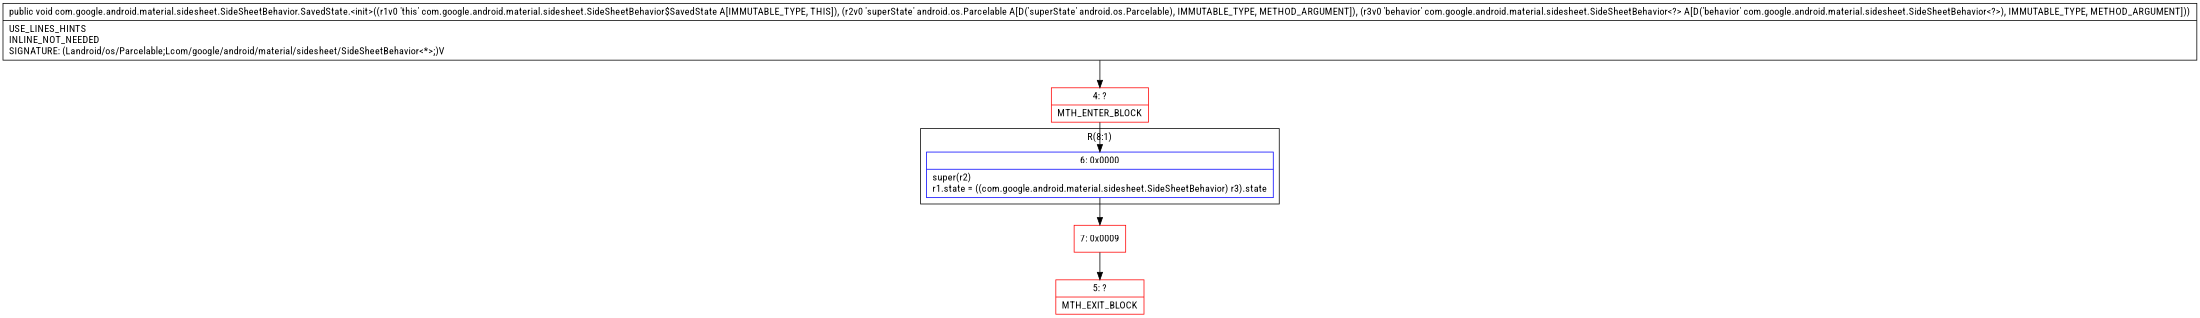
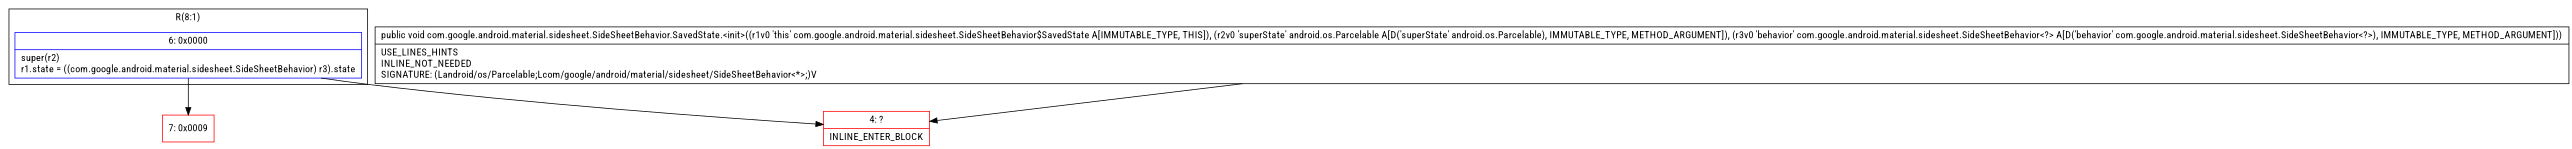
node "4: ?": text "MTH_ENTER_BLOCK" -> "INLINE_ENTER_BLOCK"
edge "4: ?" -> "6: 0x0000": reversed
node "5: ?": removed
